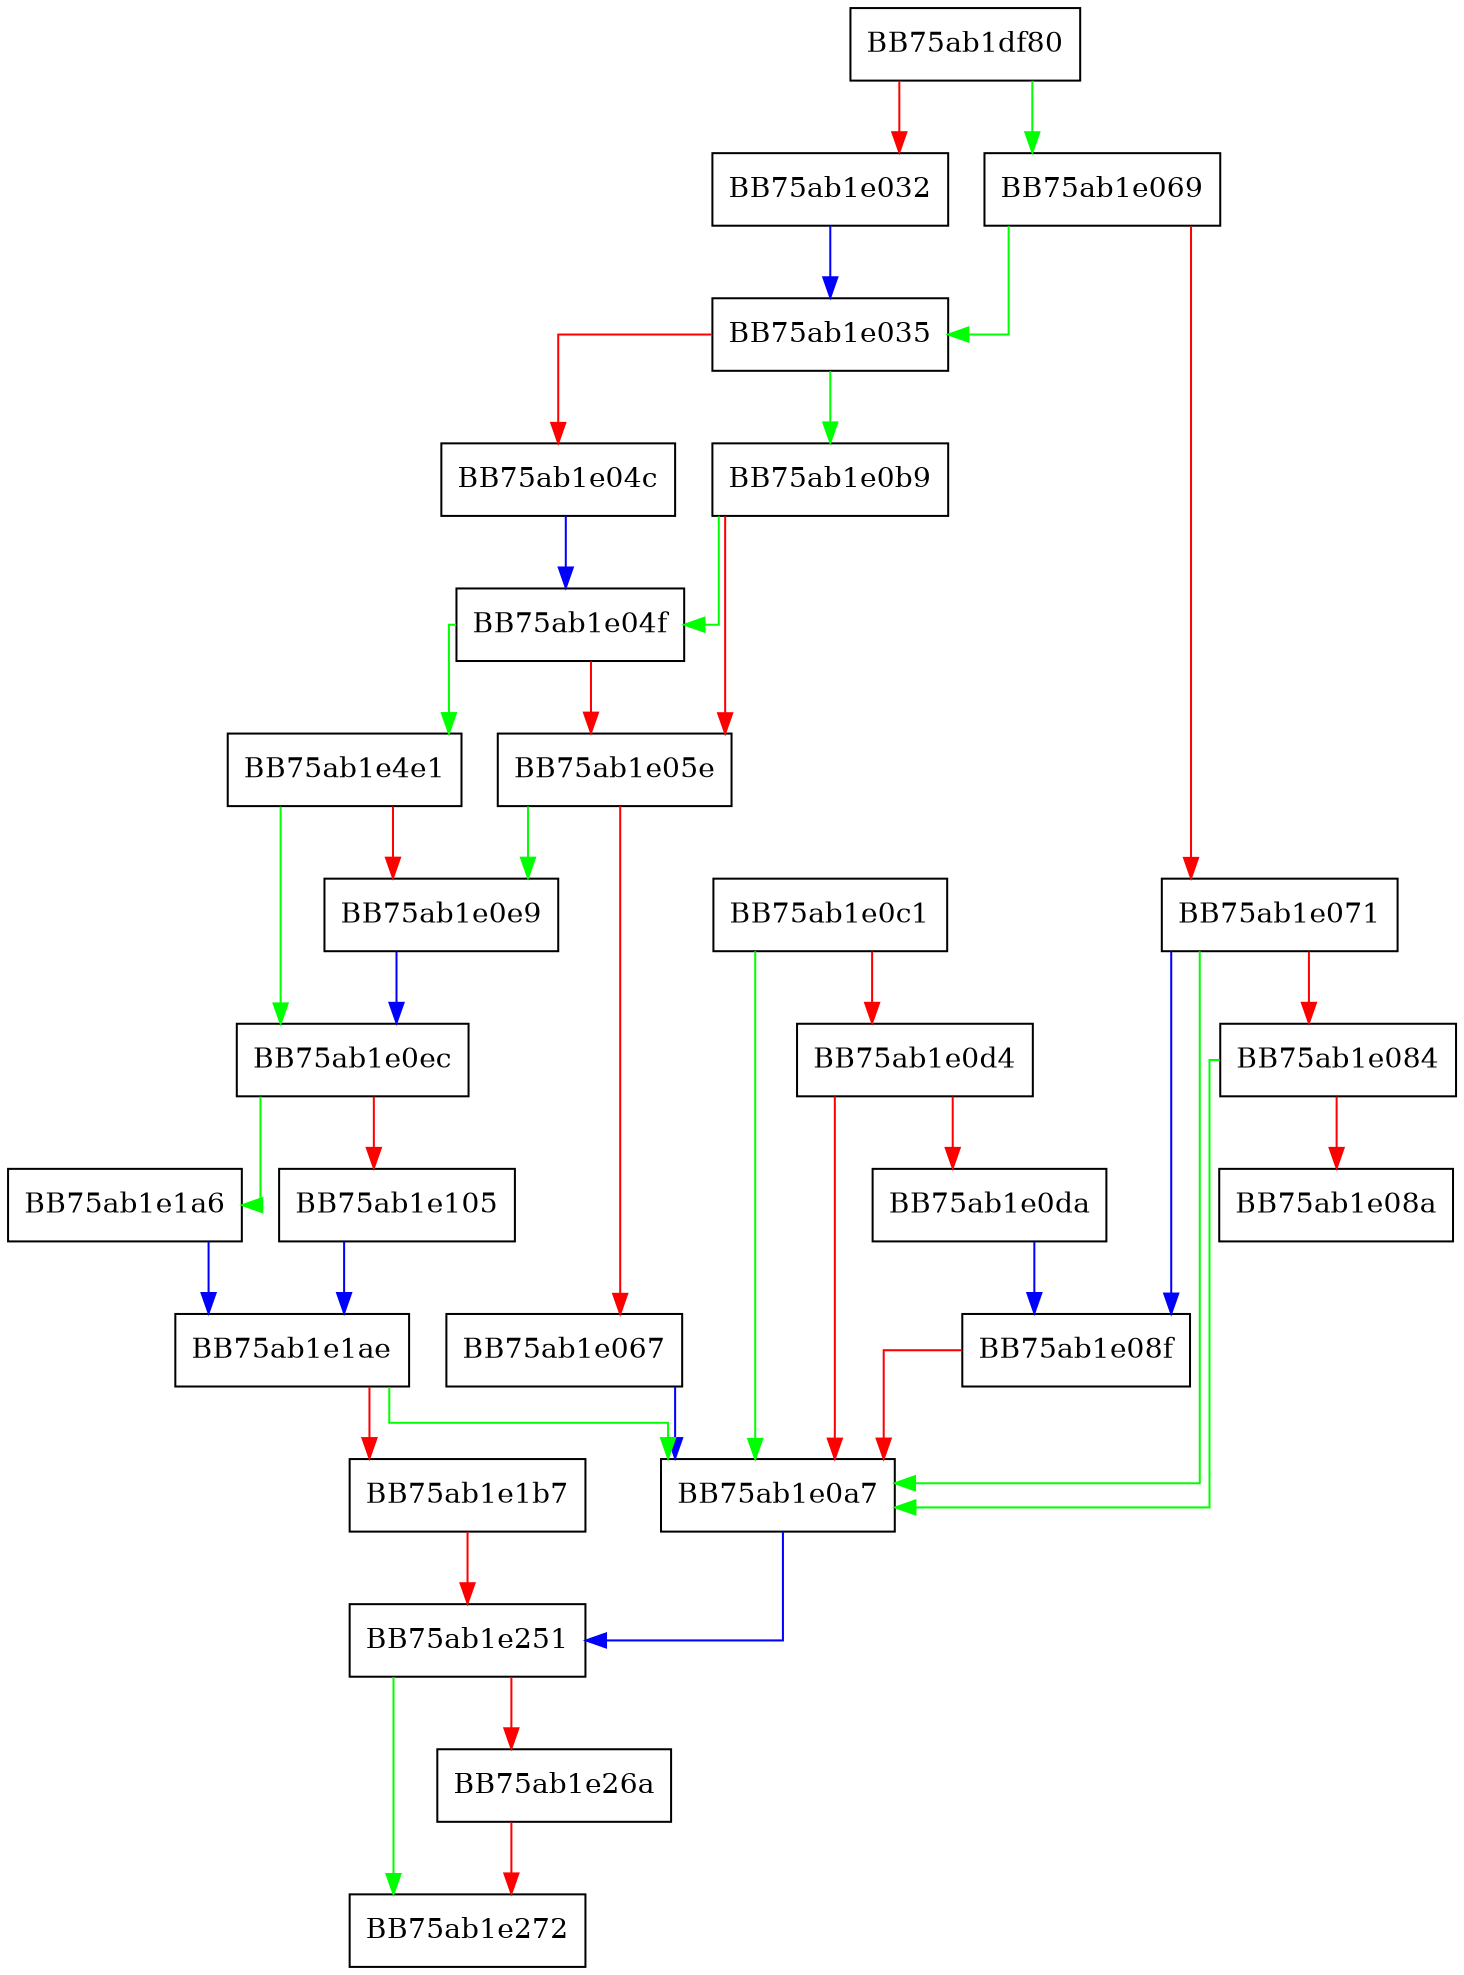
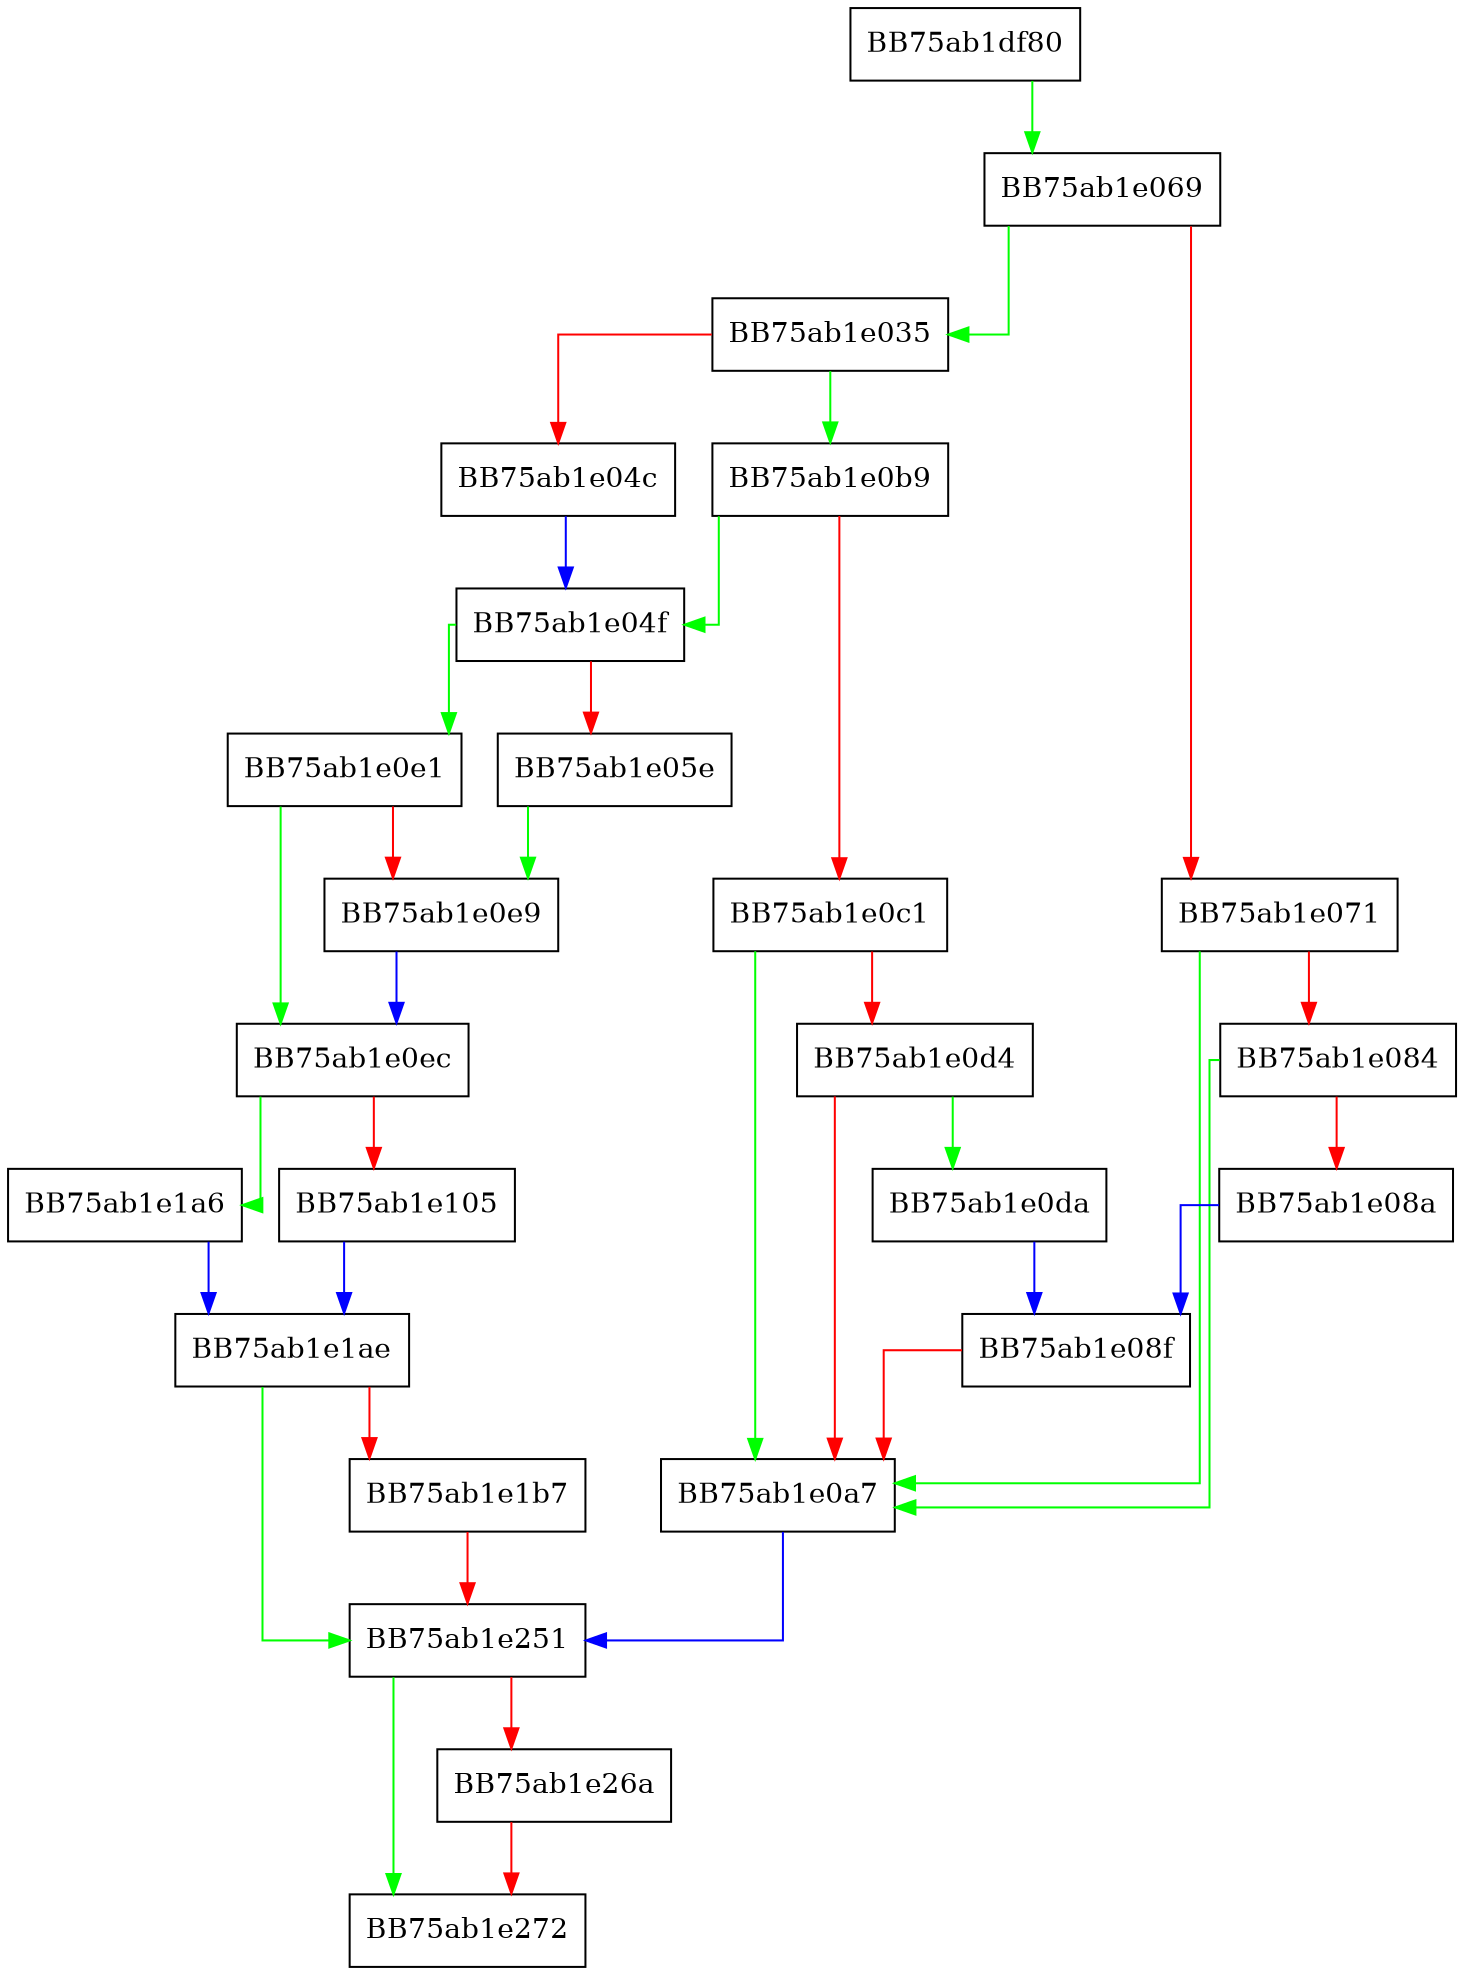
node "BB75ab1e032": removed
edge "BB75ab1e0b9" -> "BB75ab1e05e": now "BB75ab1e0b9" -> "BB75ab1e0c1"
node "BB75ab1e4e1": label "BB75ab1e4e1" -> "BB75ab1e0e1"
edge "BB75ab1e0d4" -> "BB75ab1e0da": color red -> green
edge "BB75ab1e071" -> "BB75ab1e08f": now "BB75ab1e08a" -> "BB75ab1e08f"
node "BB75ab1e067": removed
edge "BB75ab1e1ae" -> "BB75ab1e0a7": now "BB75ab1e1ae" -> "BB75ab1e251"
